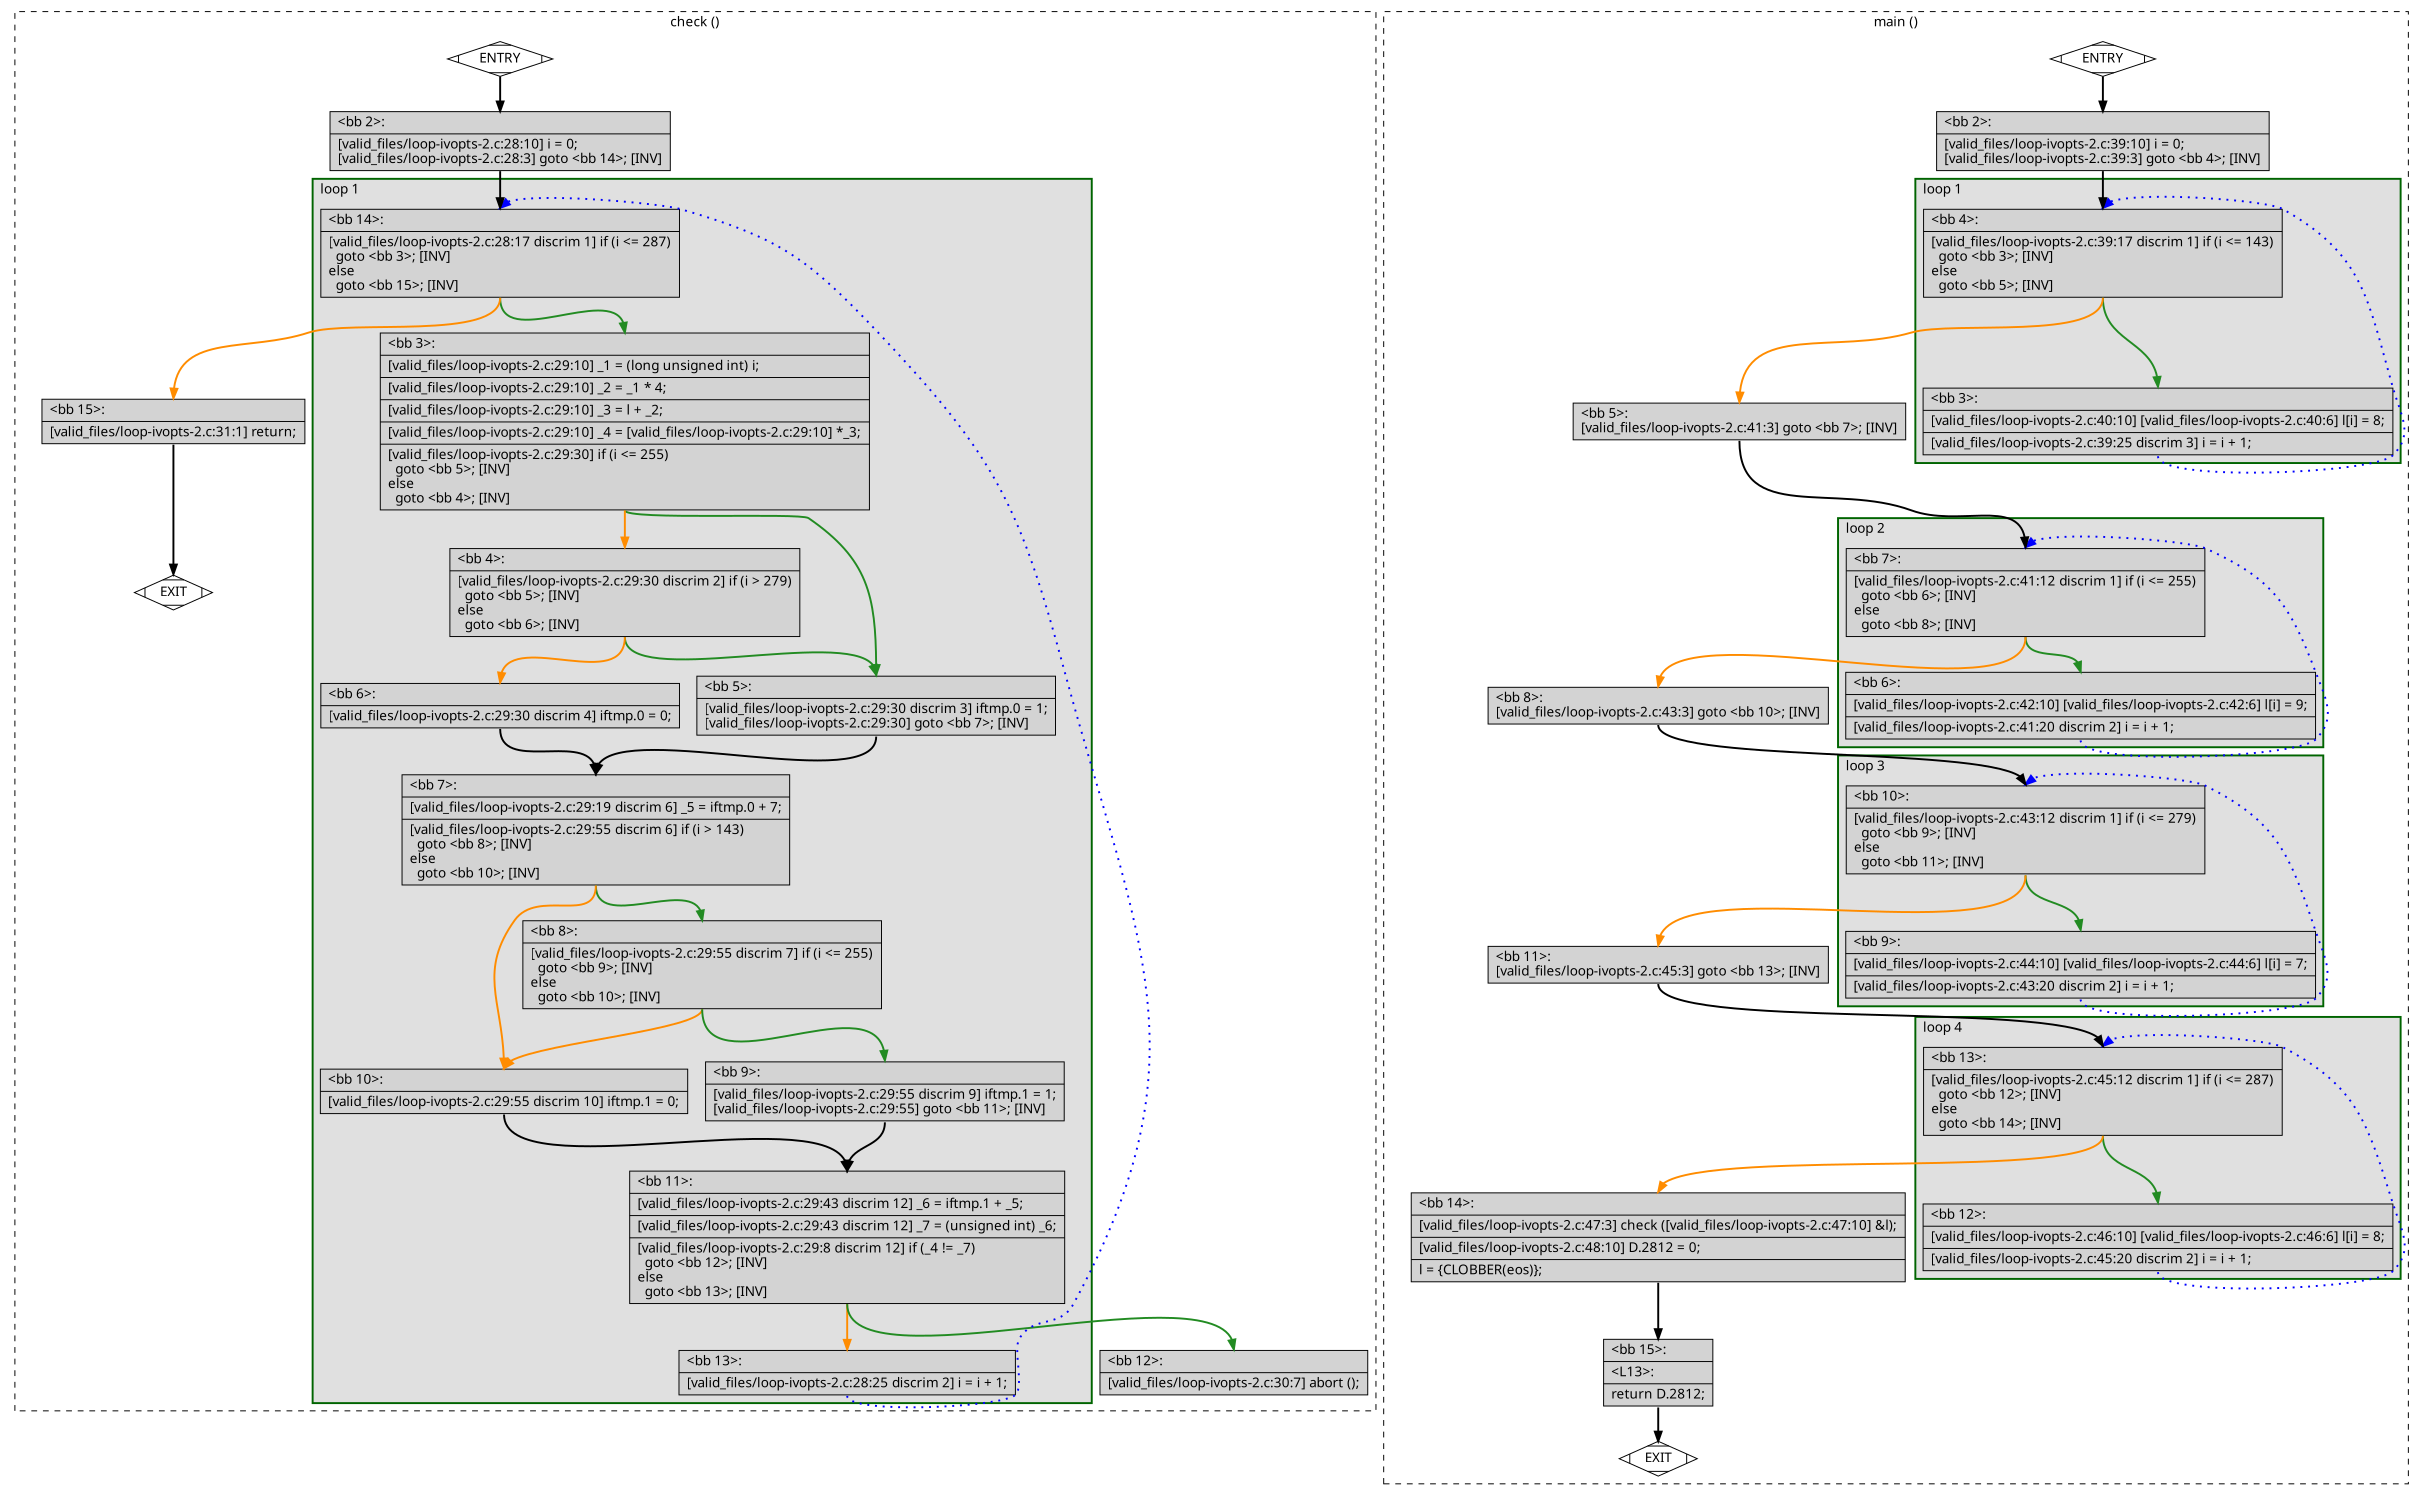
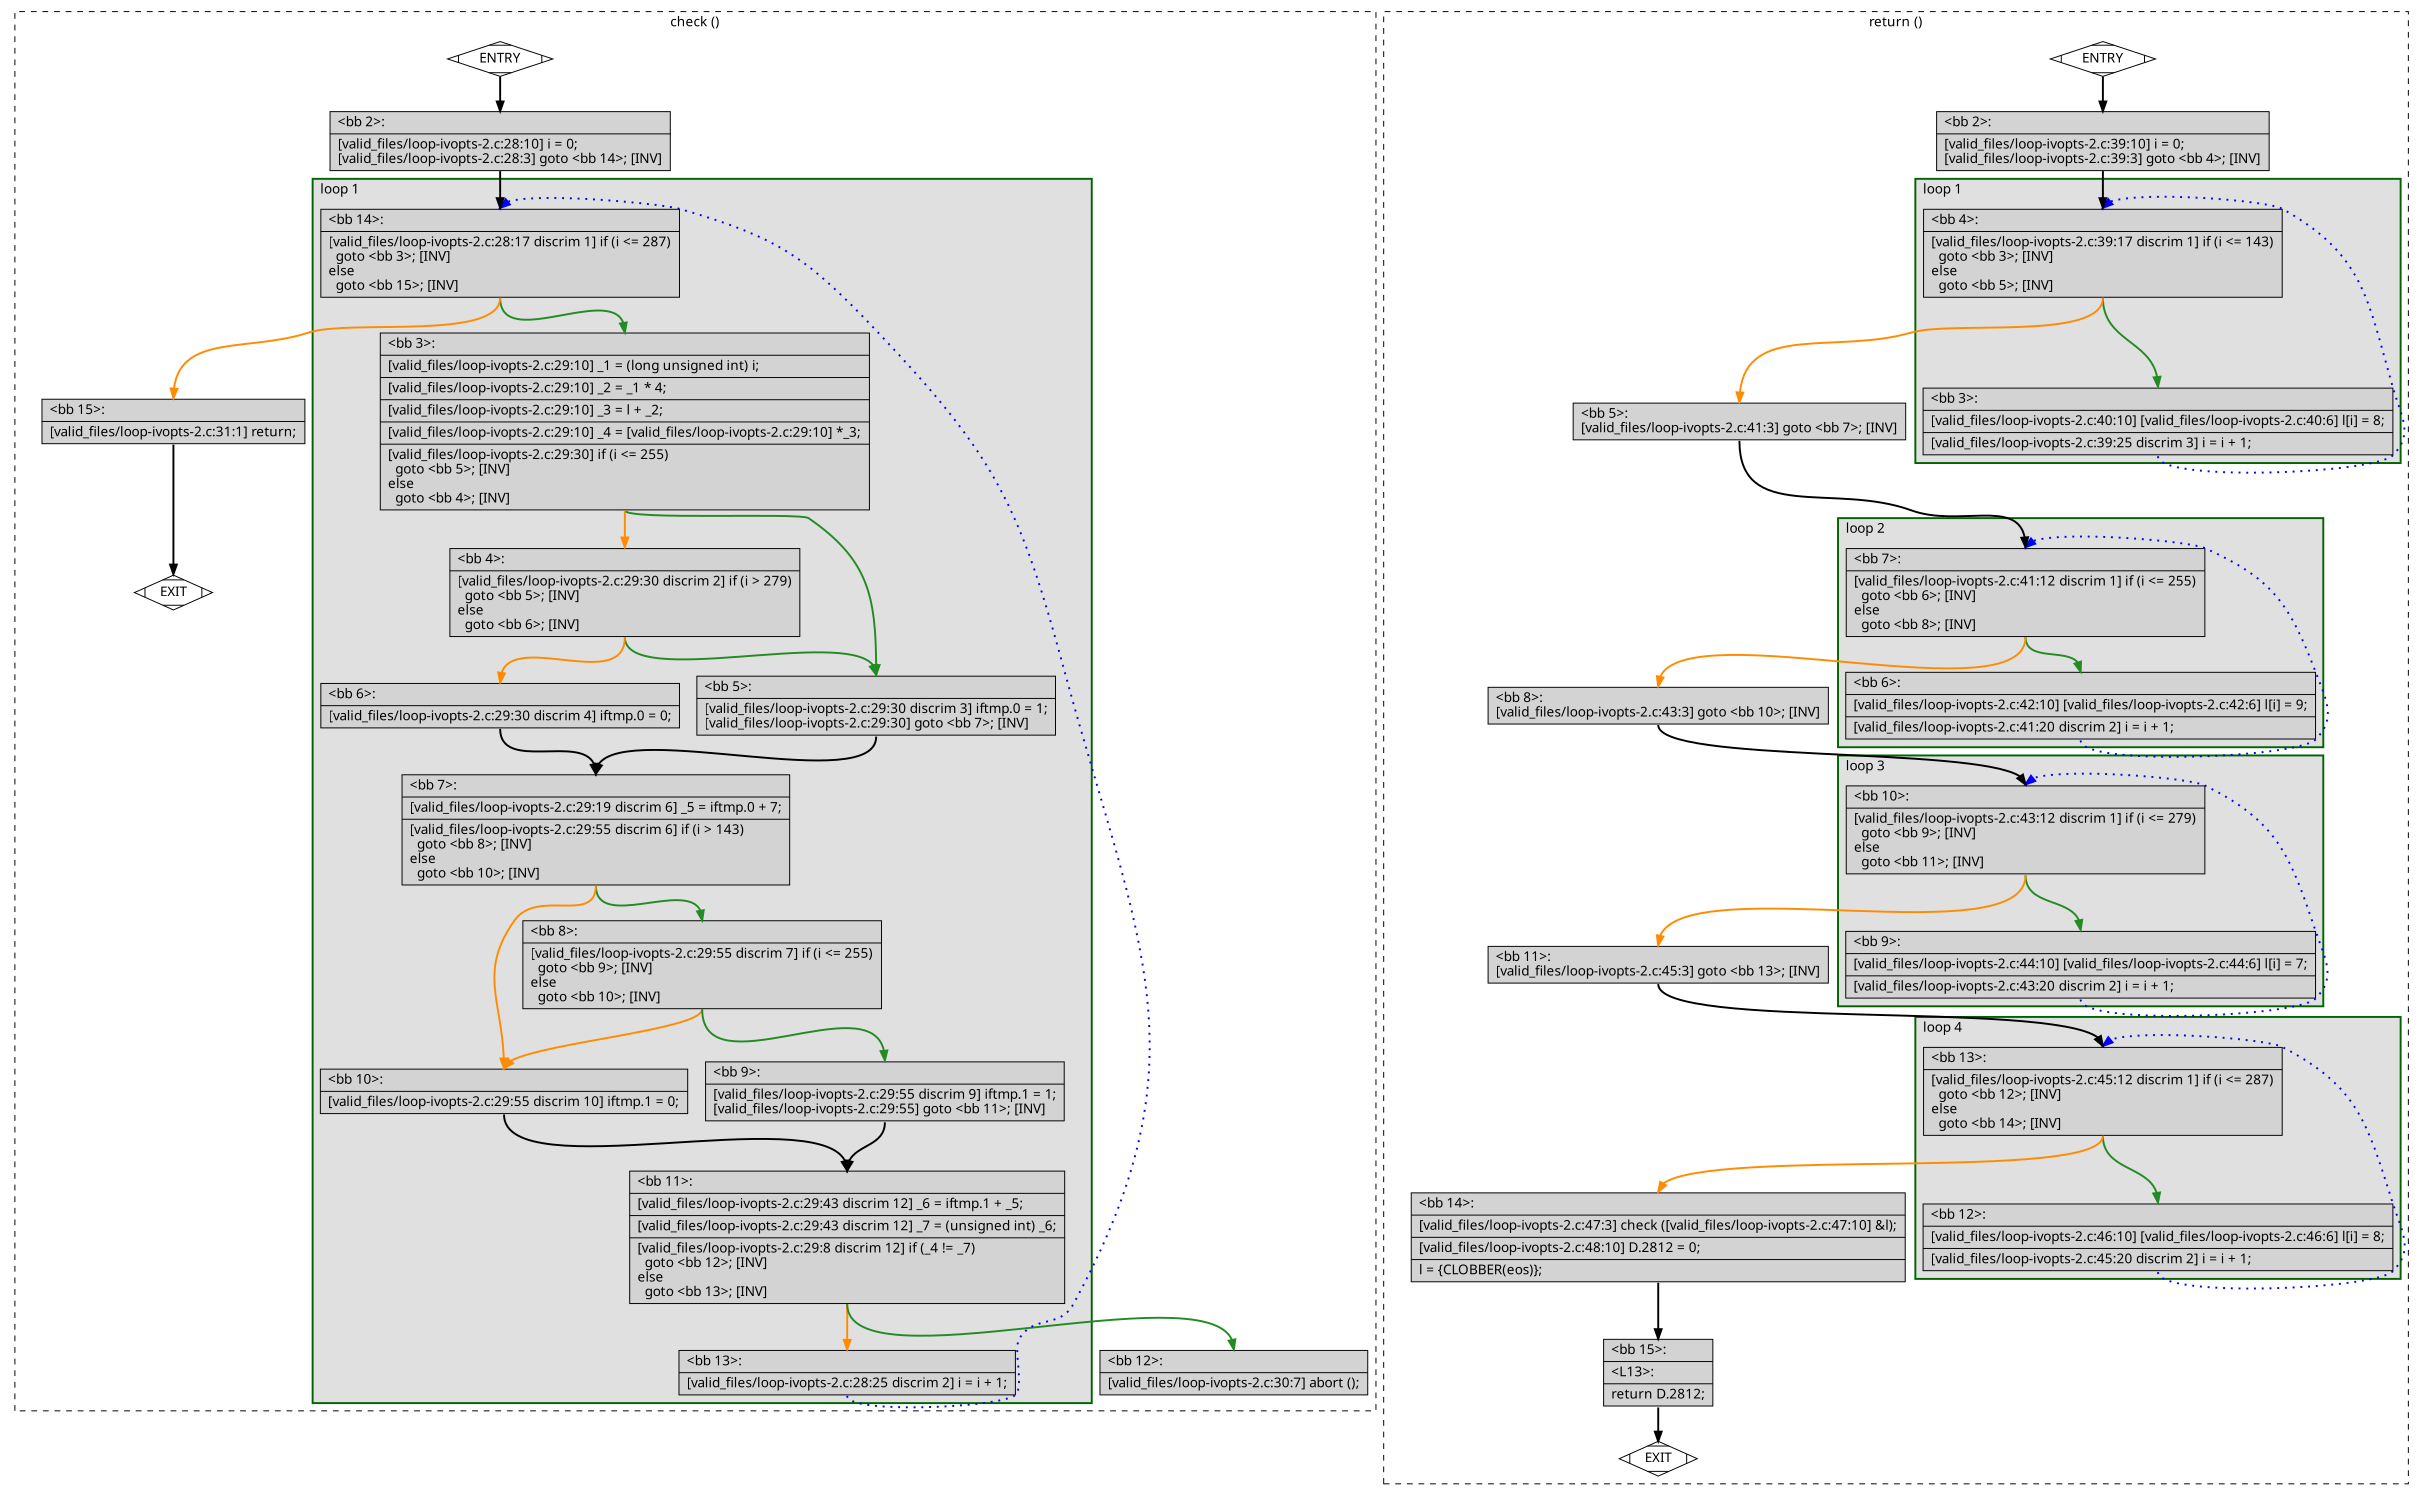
cluster "main ()": label "main ()" -> "return ()"
